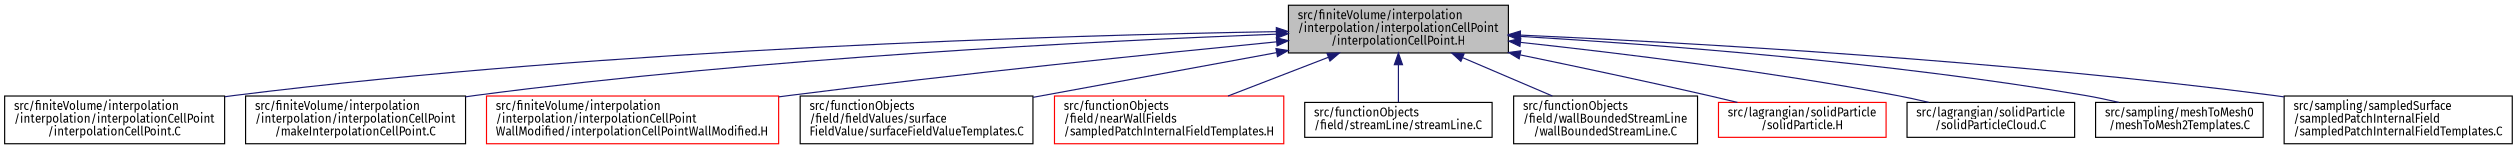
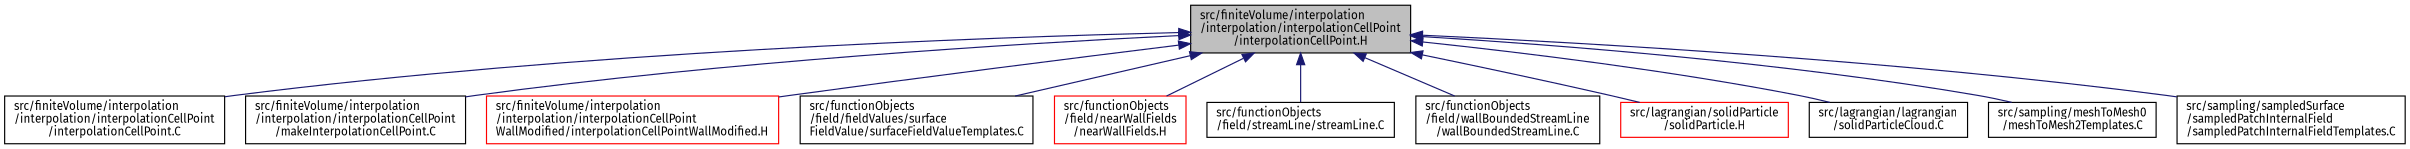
node "src/functionObjects /field/nearWallFields /sampledPatchInternalFieldTemplates.H": label "src/functionObjects /field/nearWallFields /sampledPatchInternalFieldTemplates.H" -> "src/functionObjects /field/nearWallFields /nearWallFields.H"
node "src/lagrangian/solidParticle /solidParticleCloud.C": label "src/lagrangian/solidParticle /solidParticleCloud.C" -> "src/lagrangian/lagrangian /solidParticleCloud.C"
